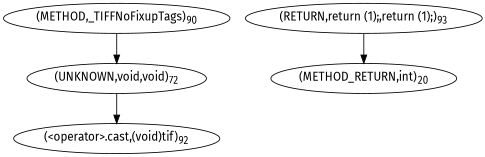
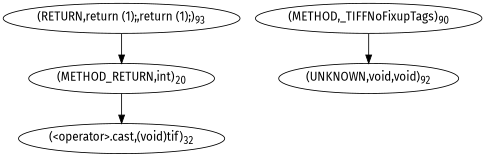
node "(UNKNOWN,void,void)": text "72" -> "92"
edge "(UNKNOWN,void,void)" -> "(<operator>.cast,(void)tif)": now "(METHOD_RETURN,int)" -> "(<operator>.cast,(void)tif)"
node "(<operator>.cast,(void)tif)": text "92" -> "32"
